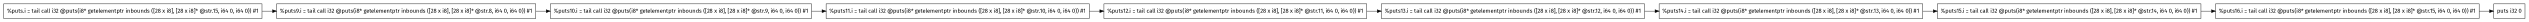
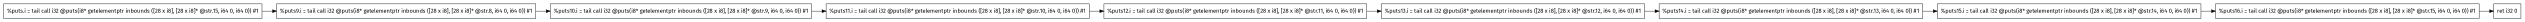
node "puts i32 0": label "puts i32 0" -> "ret i32 0"
